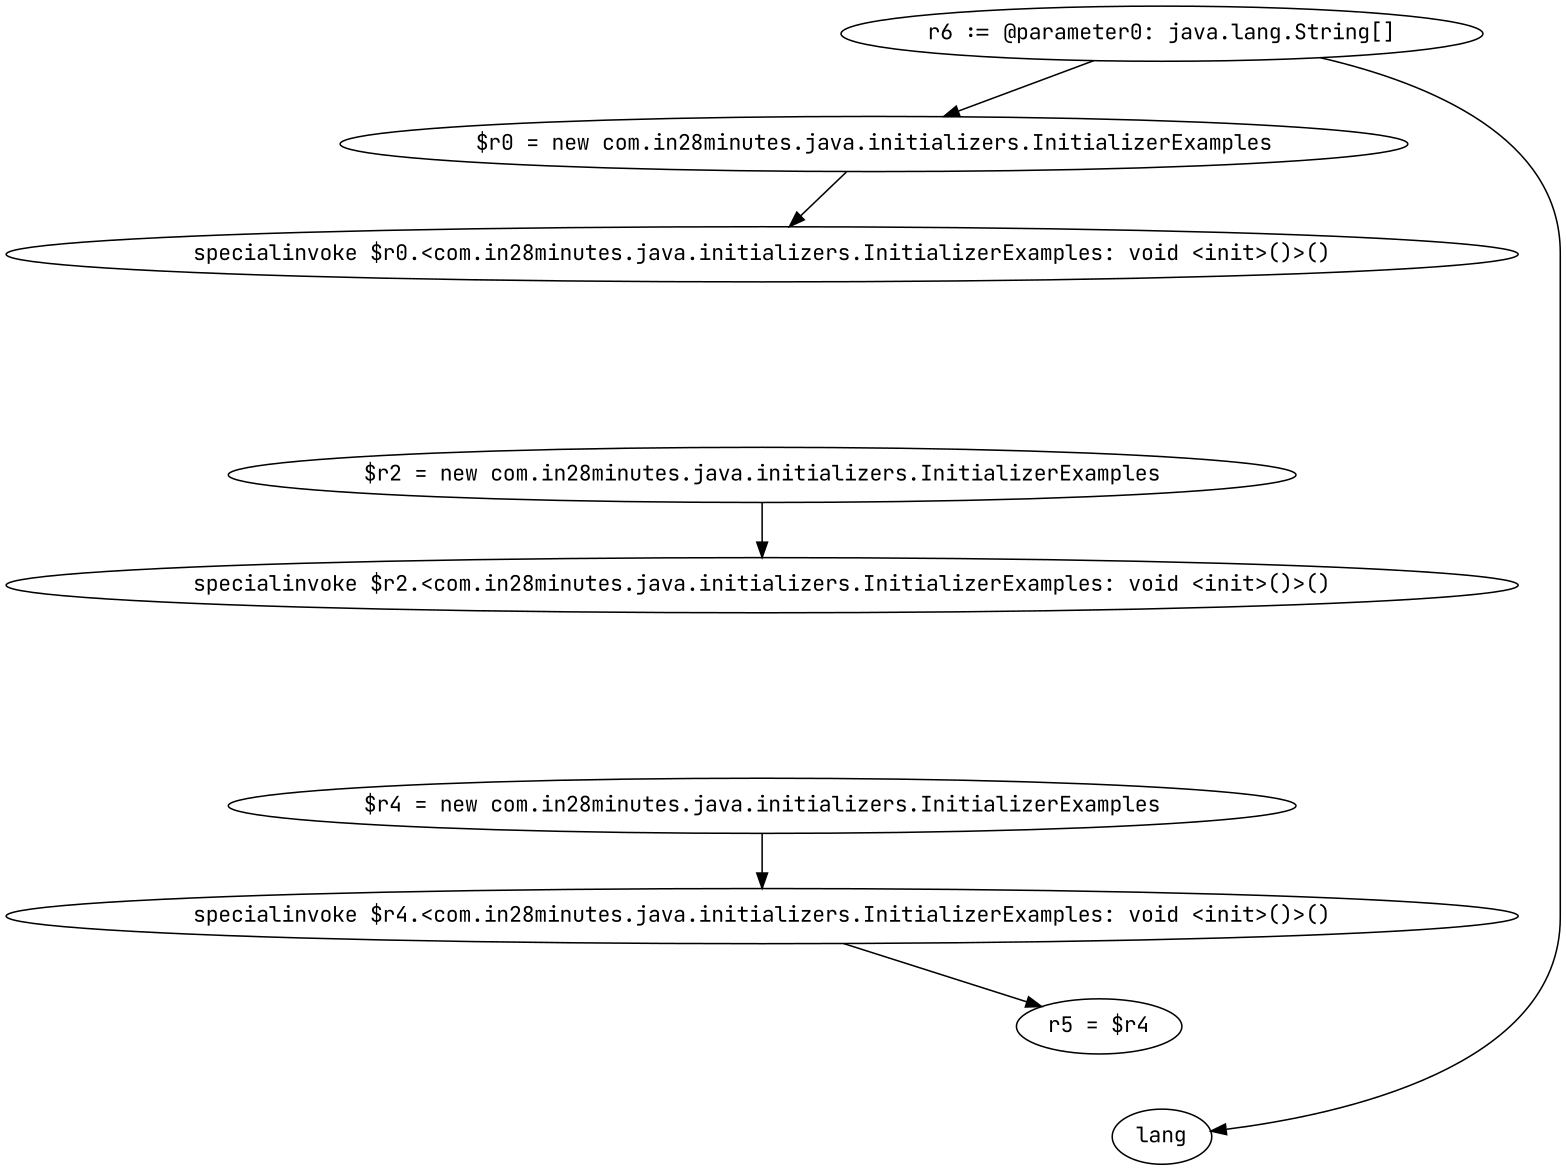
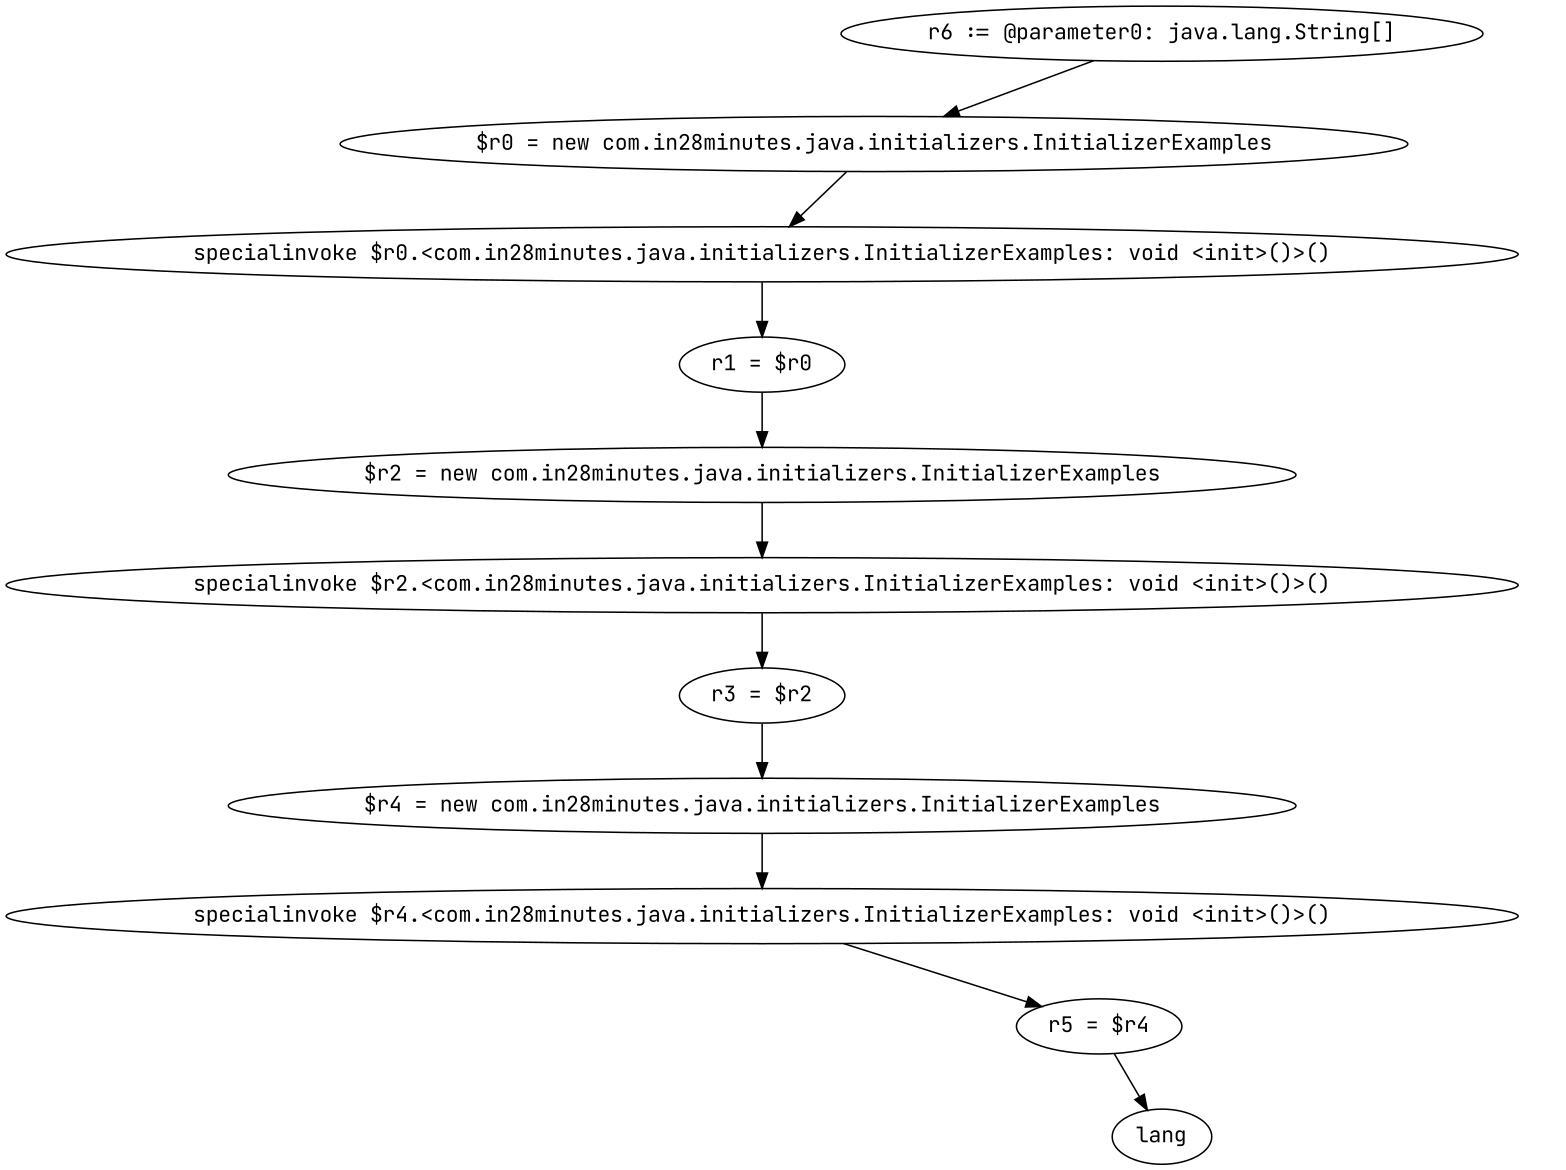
node "r1 = $r0": added
edge "r6 := @parameter0: java.lang.String[]" -> "lang": now "r5 = $r4" -> "lang"
node "r3 = $r2": added
